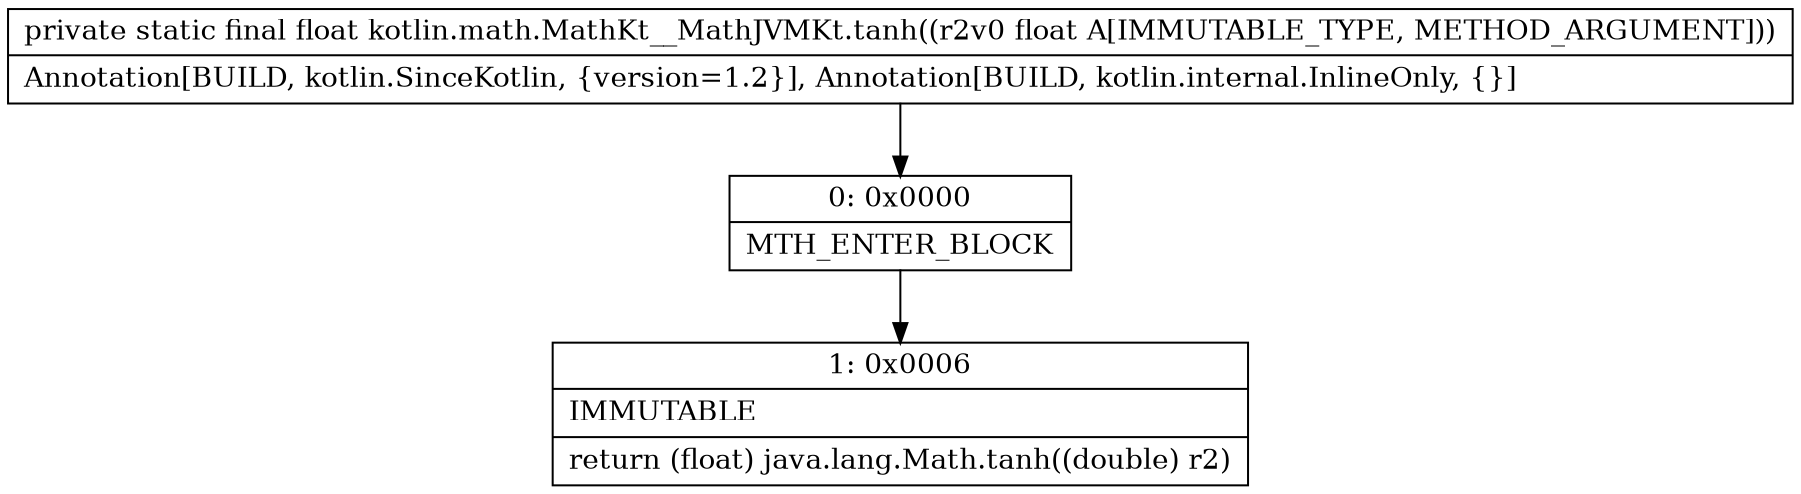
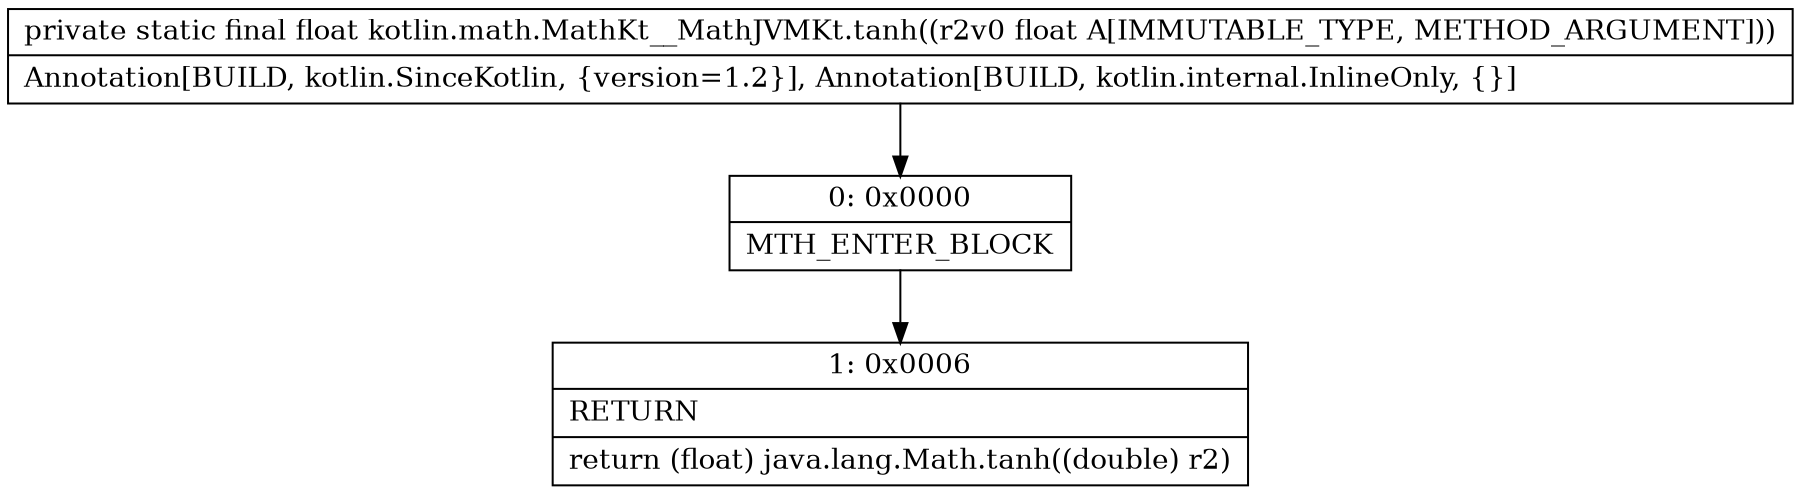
node "1: 0x0006": text "IMMUTABLE" -> "RETURN"
